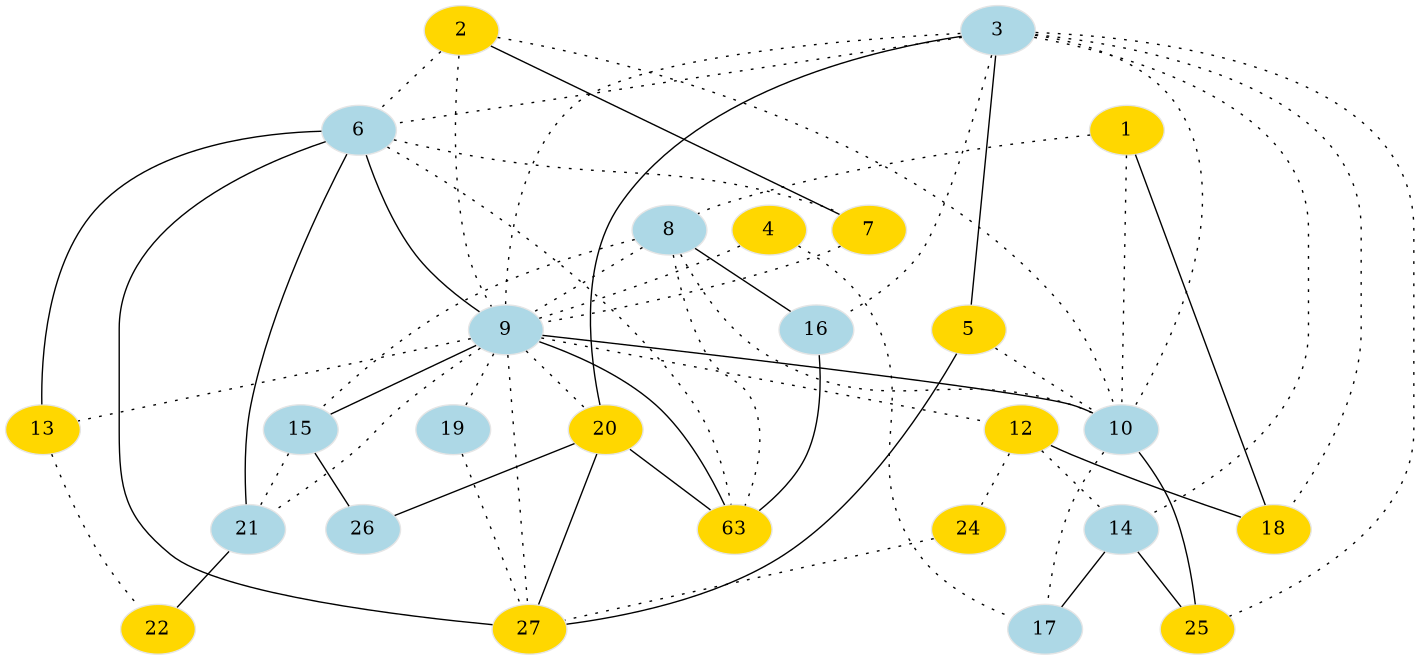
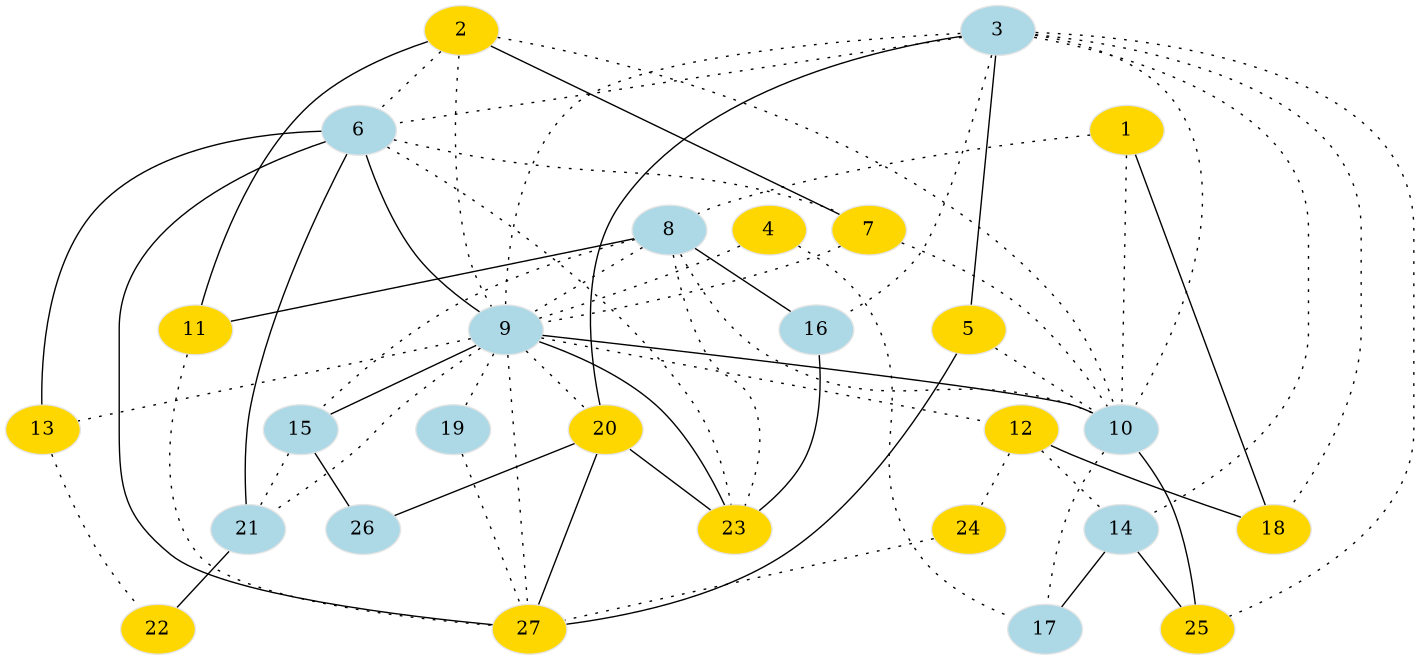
edge "7" -- "10": added
node "11": added
node "63": label "63" -> "23"
